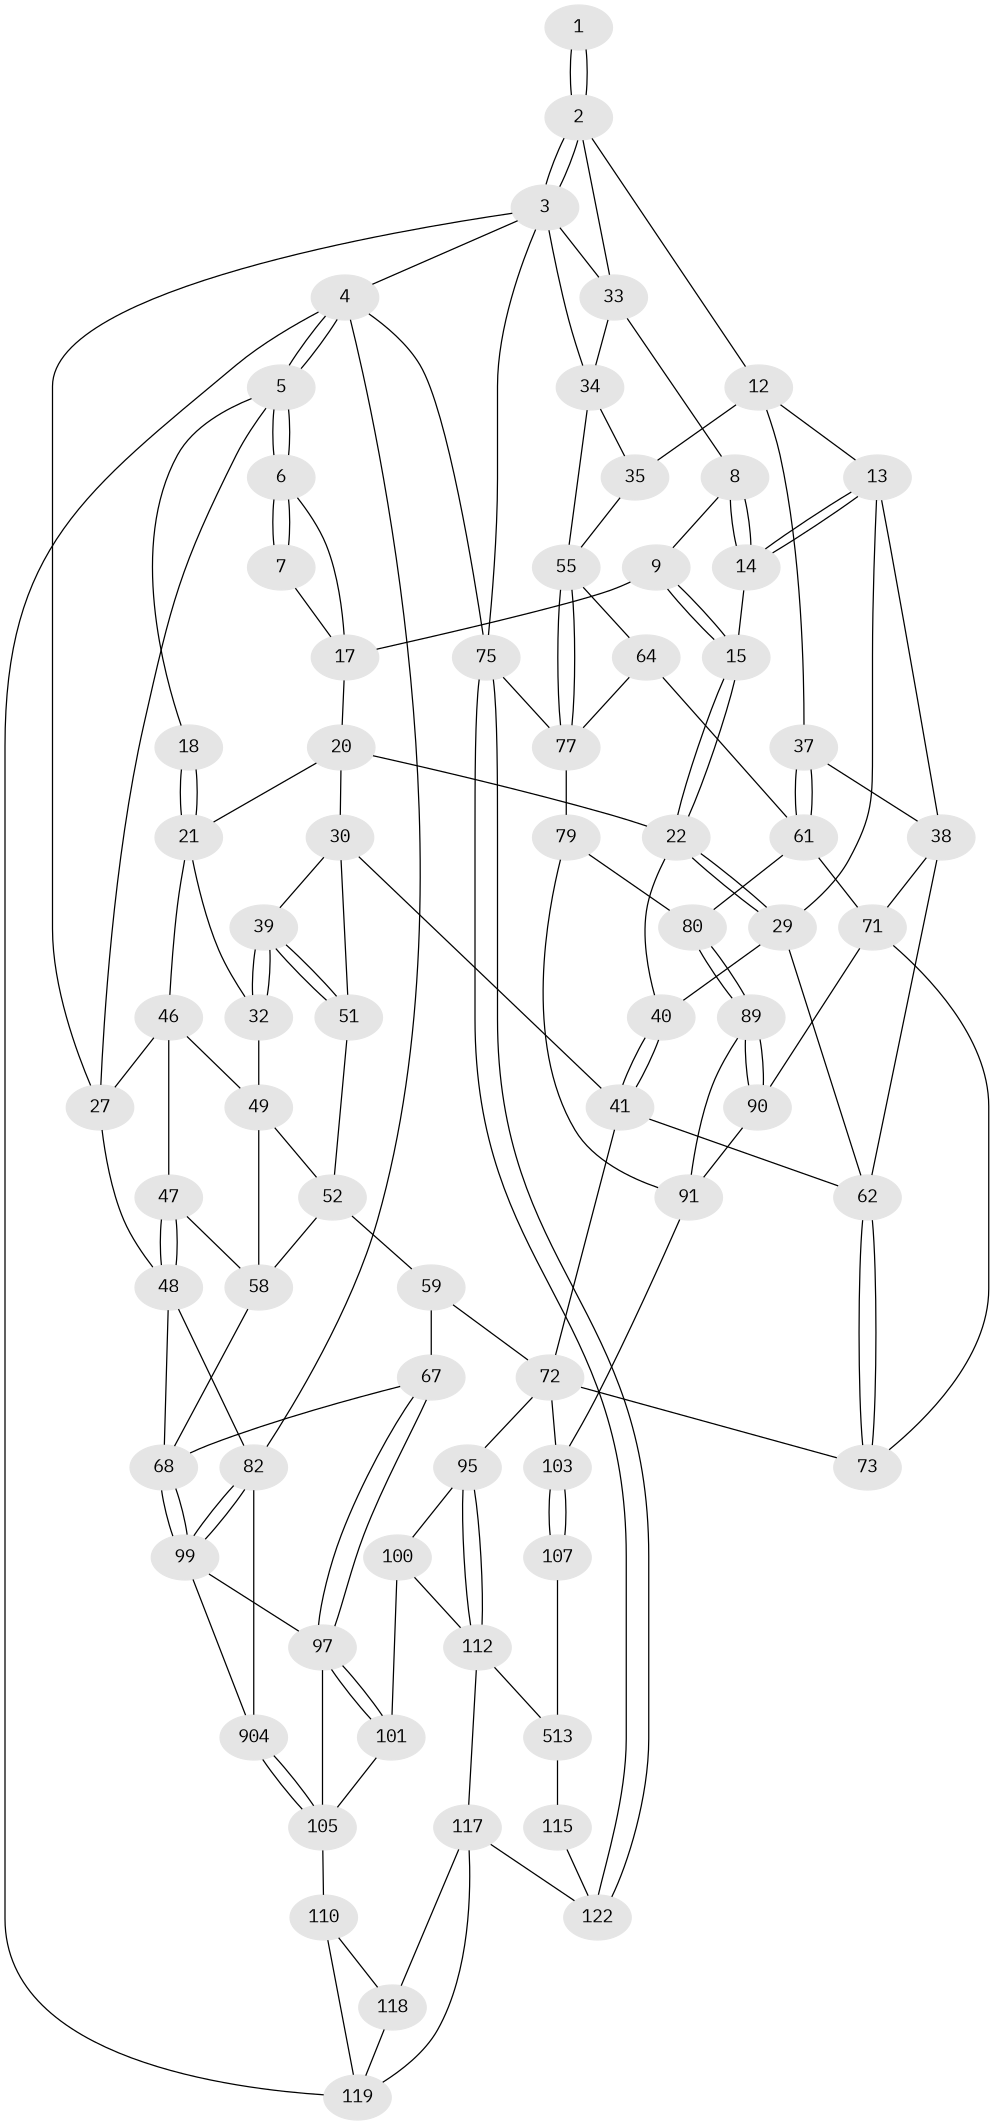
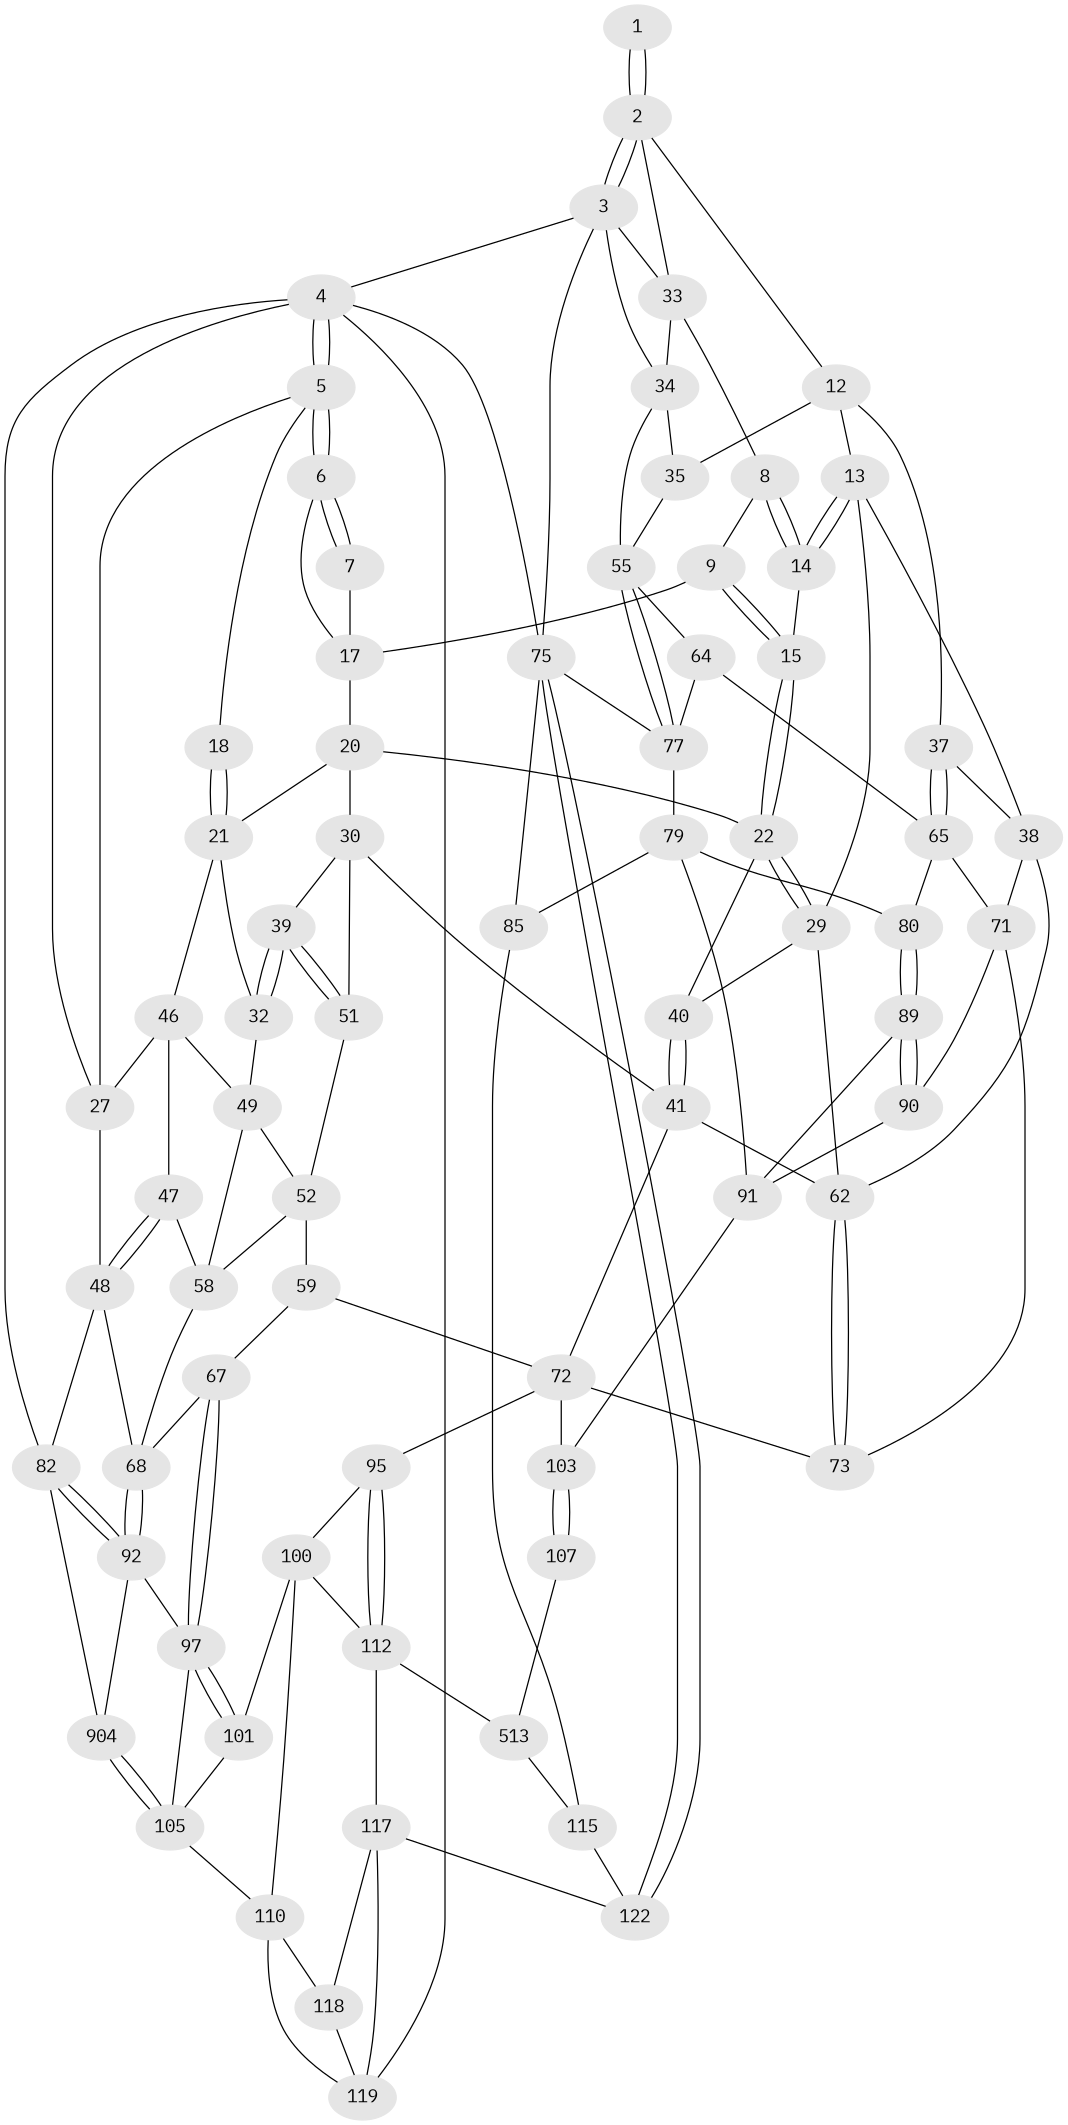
edge "3" -- "27": now "4" -- "27"
node "61": label "61" -> "65"
node "85": added
node "99": label "99" -> "92"
edge "100" -- "110": added
